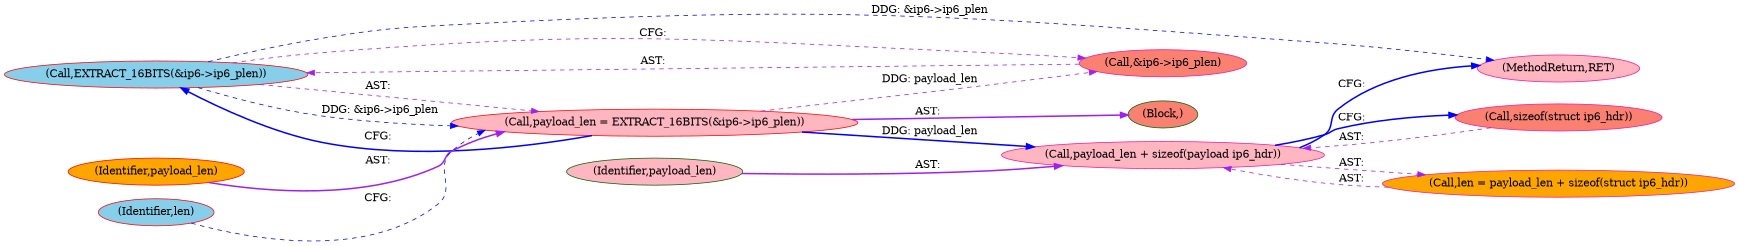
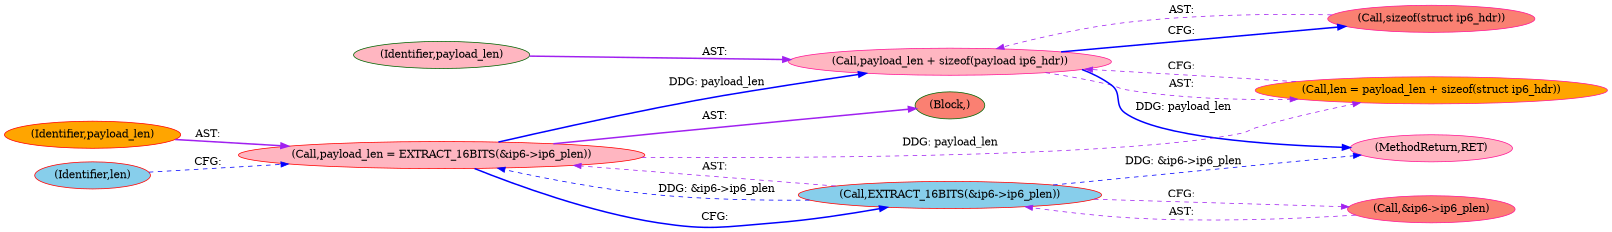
edge "(Call,payload_len + sizeof(payload ip6_hdr))" -> "(MethodReturn,RET)": label "CFG: " -> "DDG: payload_len"
edge "(Call,payload_len = EXTRACT_16BITS(&ip6->ip6_plen))" -> "(Call,&ip6->ip6_plen)": now "(Call,payload_len = EXTRACT_16BITS(&ip6->ip6_plen))" -> "(Call,len = payload_len + sizeof(struct ip6_hdr))"
edge "(Call,len = payload_len + sizeof(struct ip6_hdr))" -> "(Call,payload_len + sizeof(payload ip6_hdr))": label "AST: " -> "CFG: "
